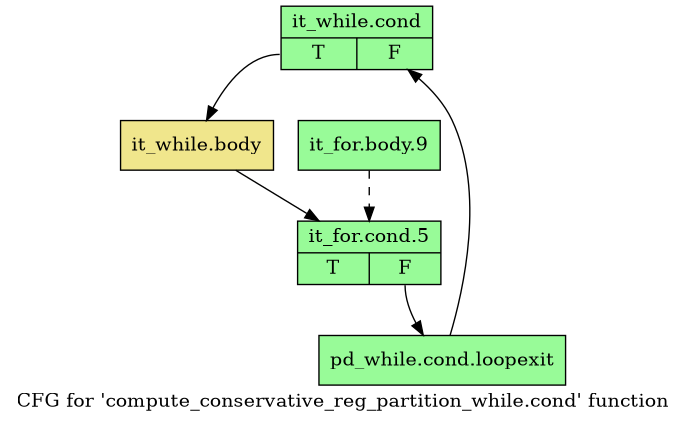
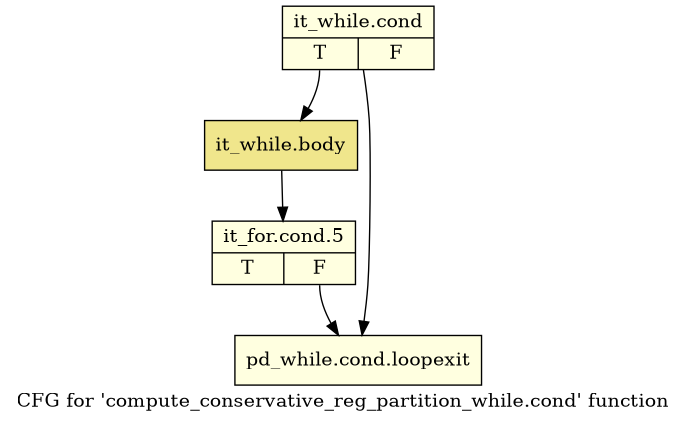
node "it_while.cond": fillcolor palegreen -> lightyellow
node "it_for.body.9": removed
edge "pd_while.cond.loopexit" -> "it_while.cond": reversed
node "it_for.cond.5": fillcolor palegreen -> lightyellow
node "pd_while.cond.loopexit": fillcolor palegreen -> lightyellow
